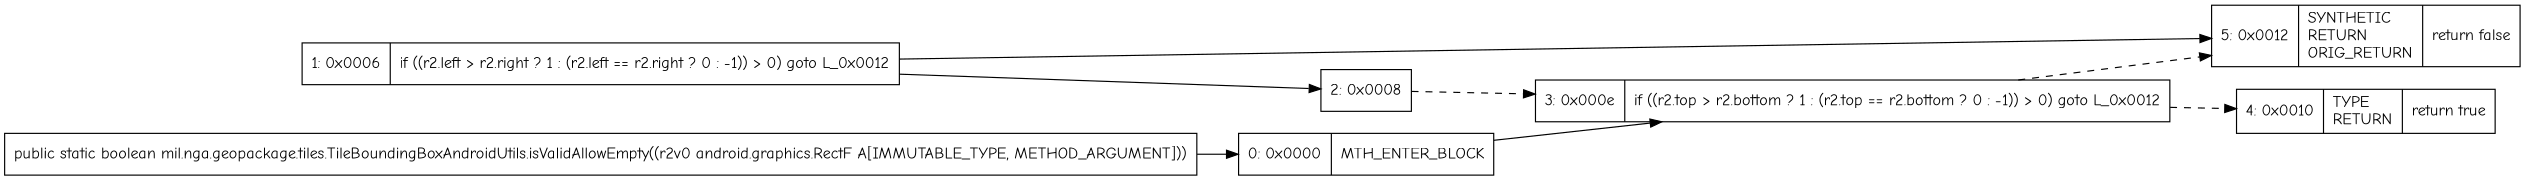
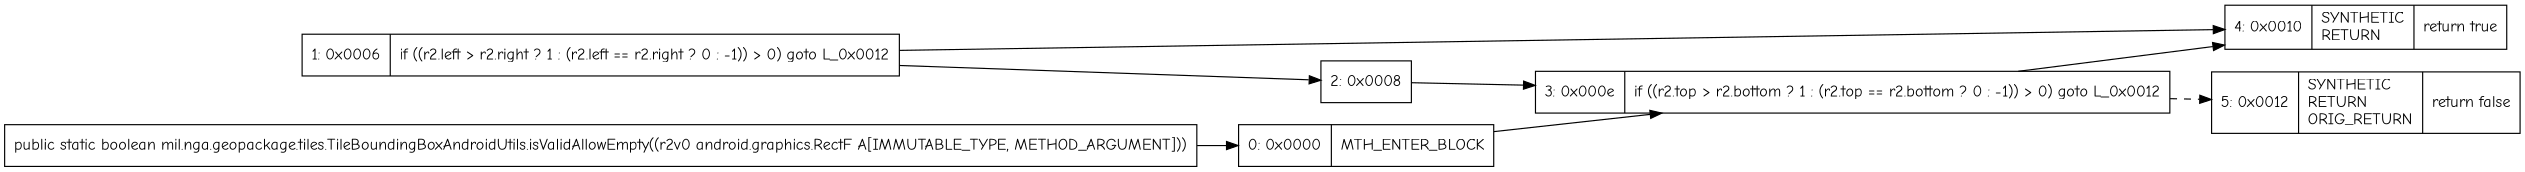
edge "1: 0x0006" -> "5: 0x0012": now "1: 0x0006" -> "4: 0x0010"
edge "2: 0x0008" -> "3: 0x000e": style dashed -> solid
node "4: 0x0010": text "TYPE" -> "SYNTHETIC"
edge "3: 0x000e" -> "4: 0x0010": style dashed -> solid
